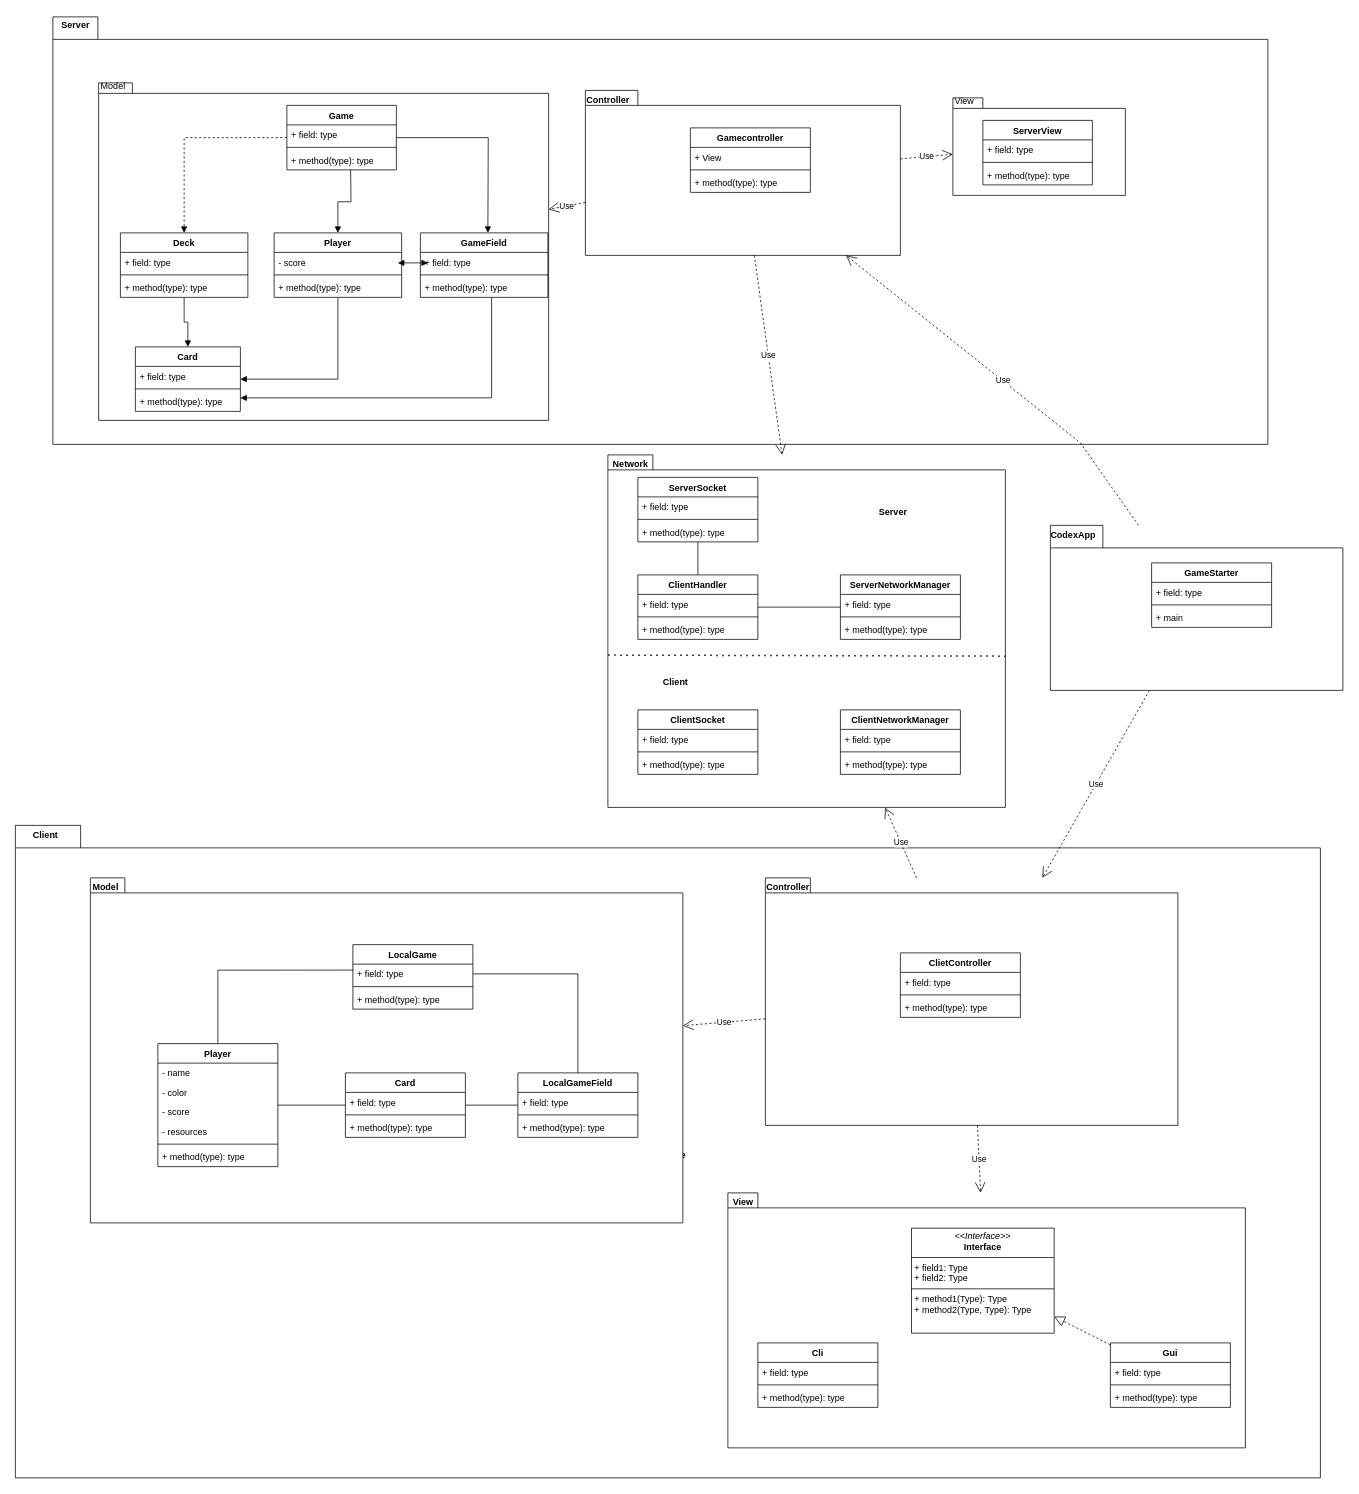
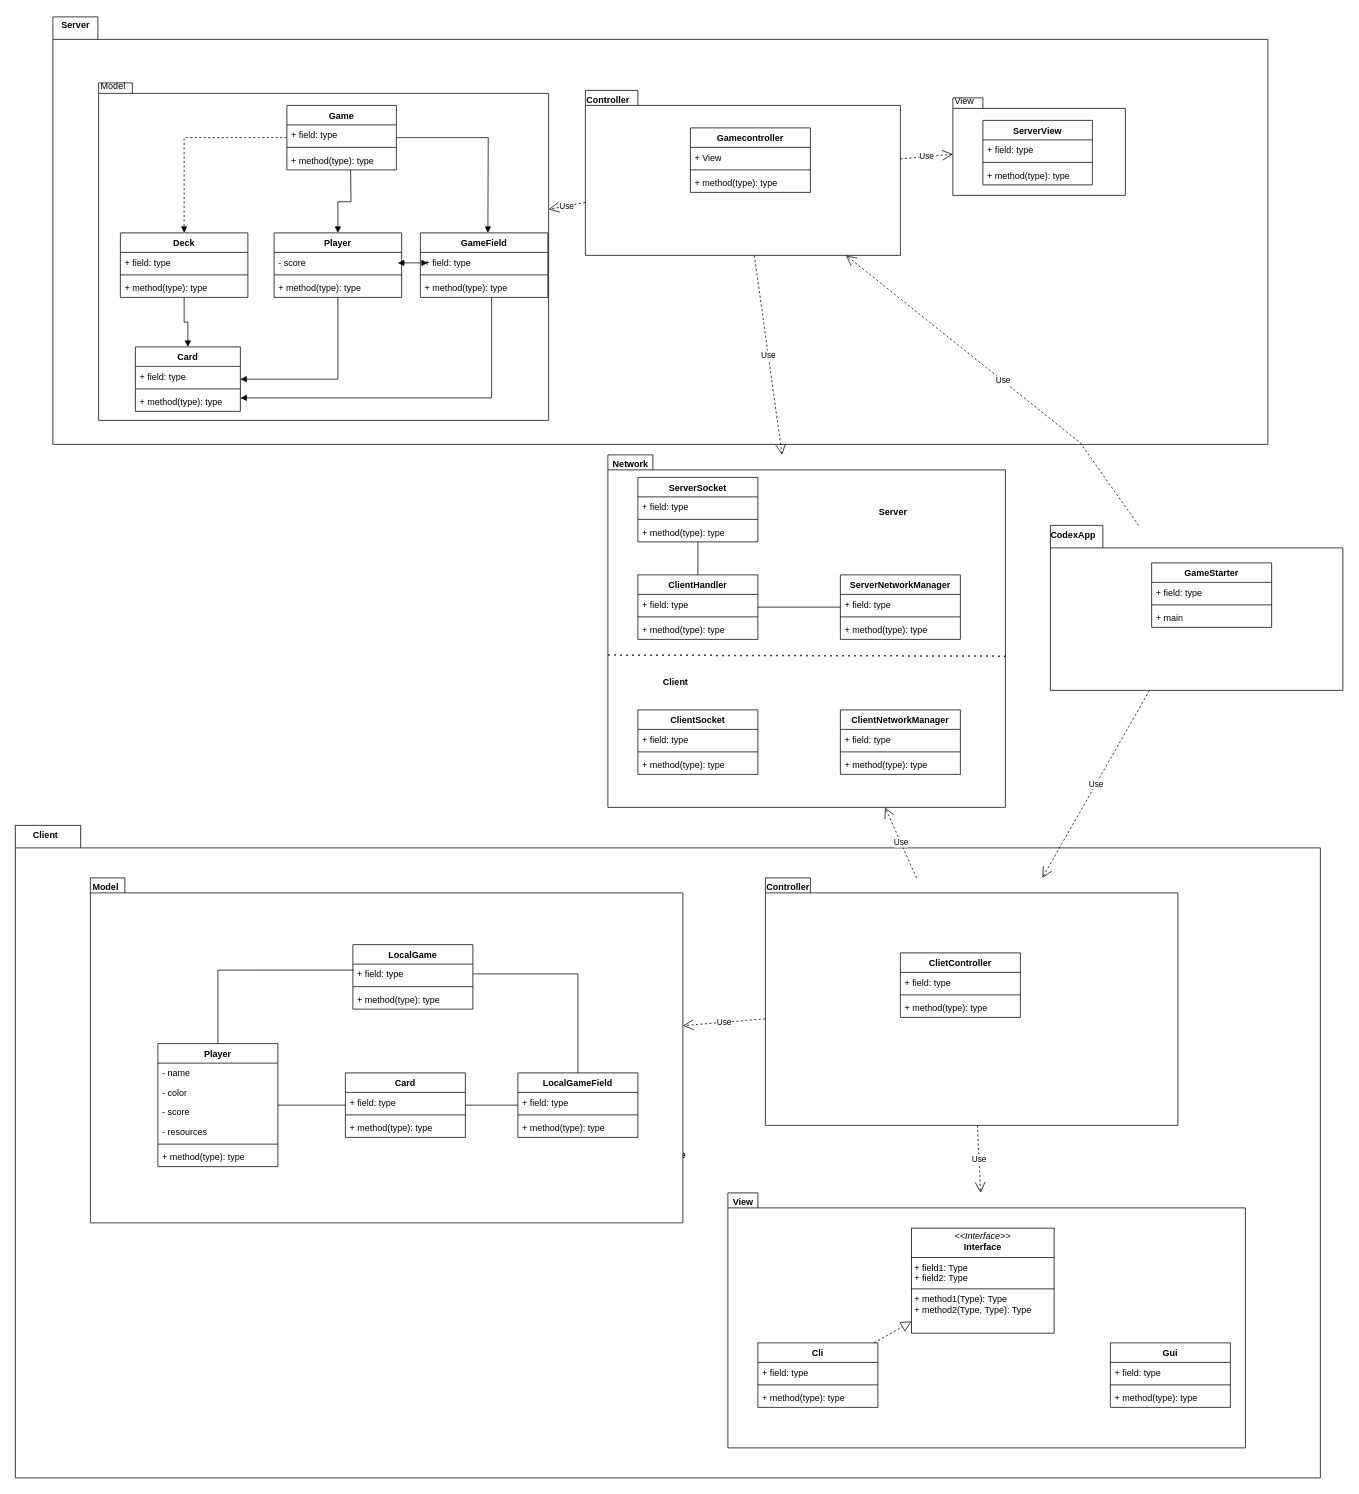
edge "Gui" -> "<<Interface>> Interface + field1: Type + field2: Type + method1(Type): Type + method2(Type, Type): Type": removed
edge "Cli" -> "<<Interface>> Interface + field1: Type + field2: Type + method1(Type): Type + method2(Type, Type): Type": added
